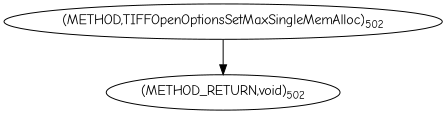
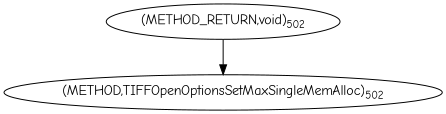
edge "(METHOD,TIFFOpenOptionsSetMaxSingleMemAlloc)" -> "(METHOD_RETURN,void)": reversed
